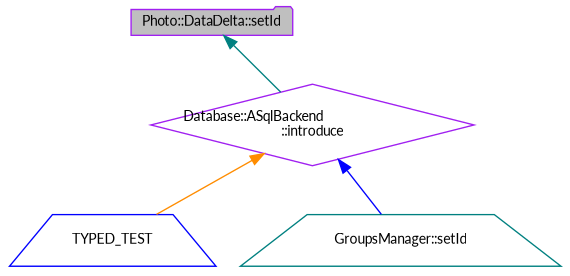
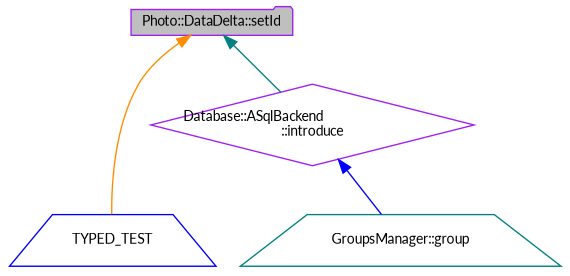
edge "TYPED_TEST" -> "Database::ASqlBackend ::introduce": now "TYPED_TEST" -> "Photo::DataDelta::setId"
node "GroupsManager::setId": label "GroupsManager::setId" -> "GroupsManager::group"
